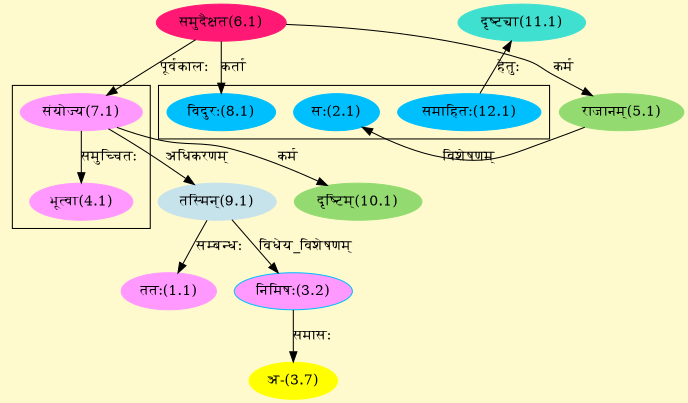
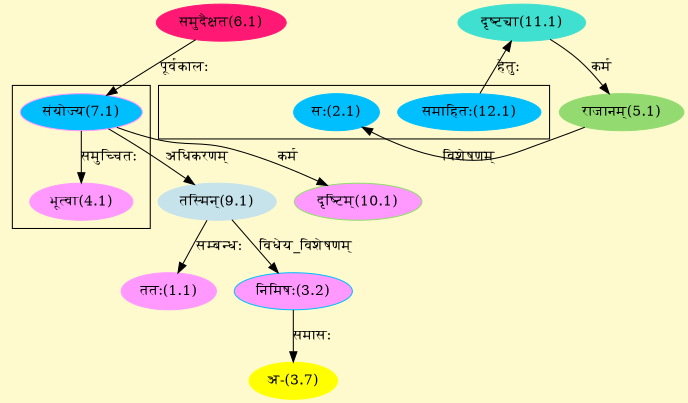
edge "समुदैक्षत(6.1)" -> "राजानम्(5.1)": now "दृष्ट्या(11.1)" -> "राजानम्(5.1)"
node "संयोज्य(7.1)": fillcolor #ff99ff -> #00bfff
node "विदुरः(8.1)": removed
node "दृष्टिम्(10.1)": fillcolor #93db70 -> #ff99ff
